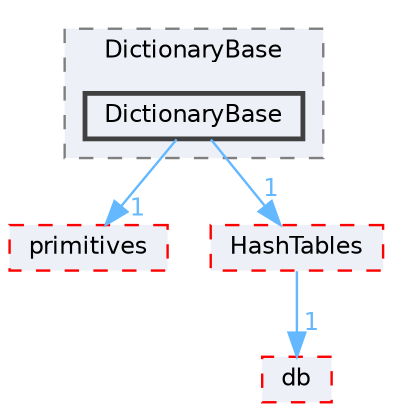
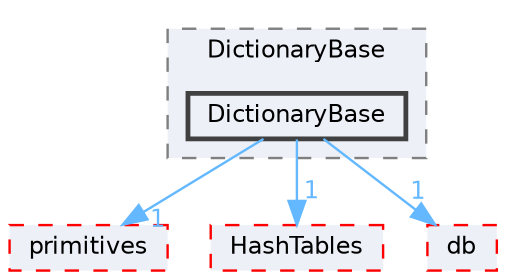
edge "HashTables" -> "db": now "DictionaryBase" -> "db"
